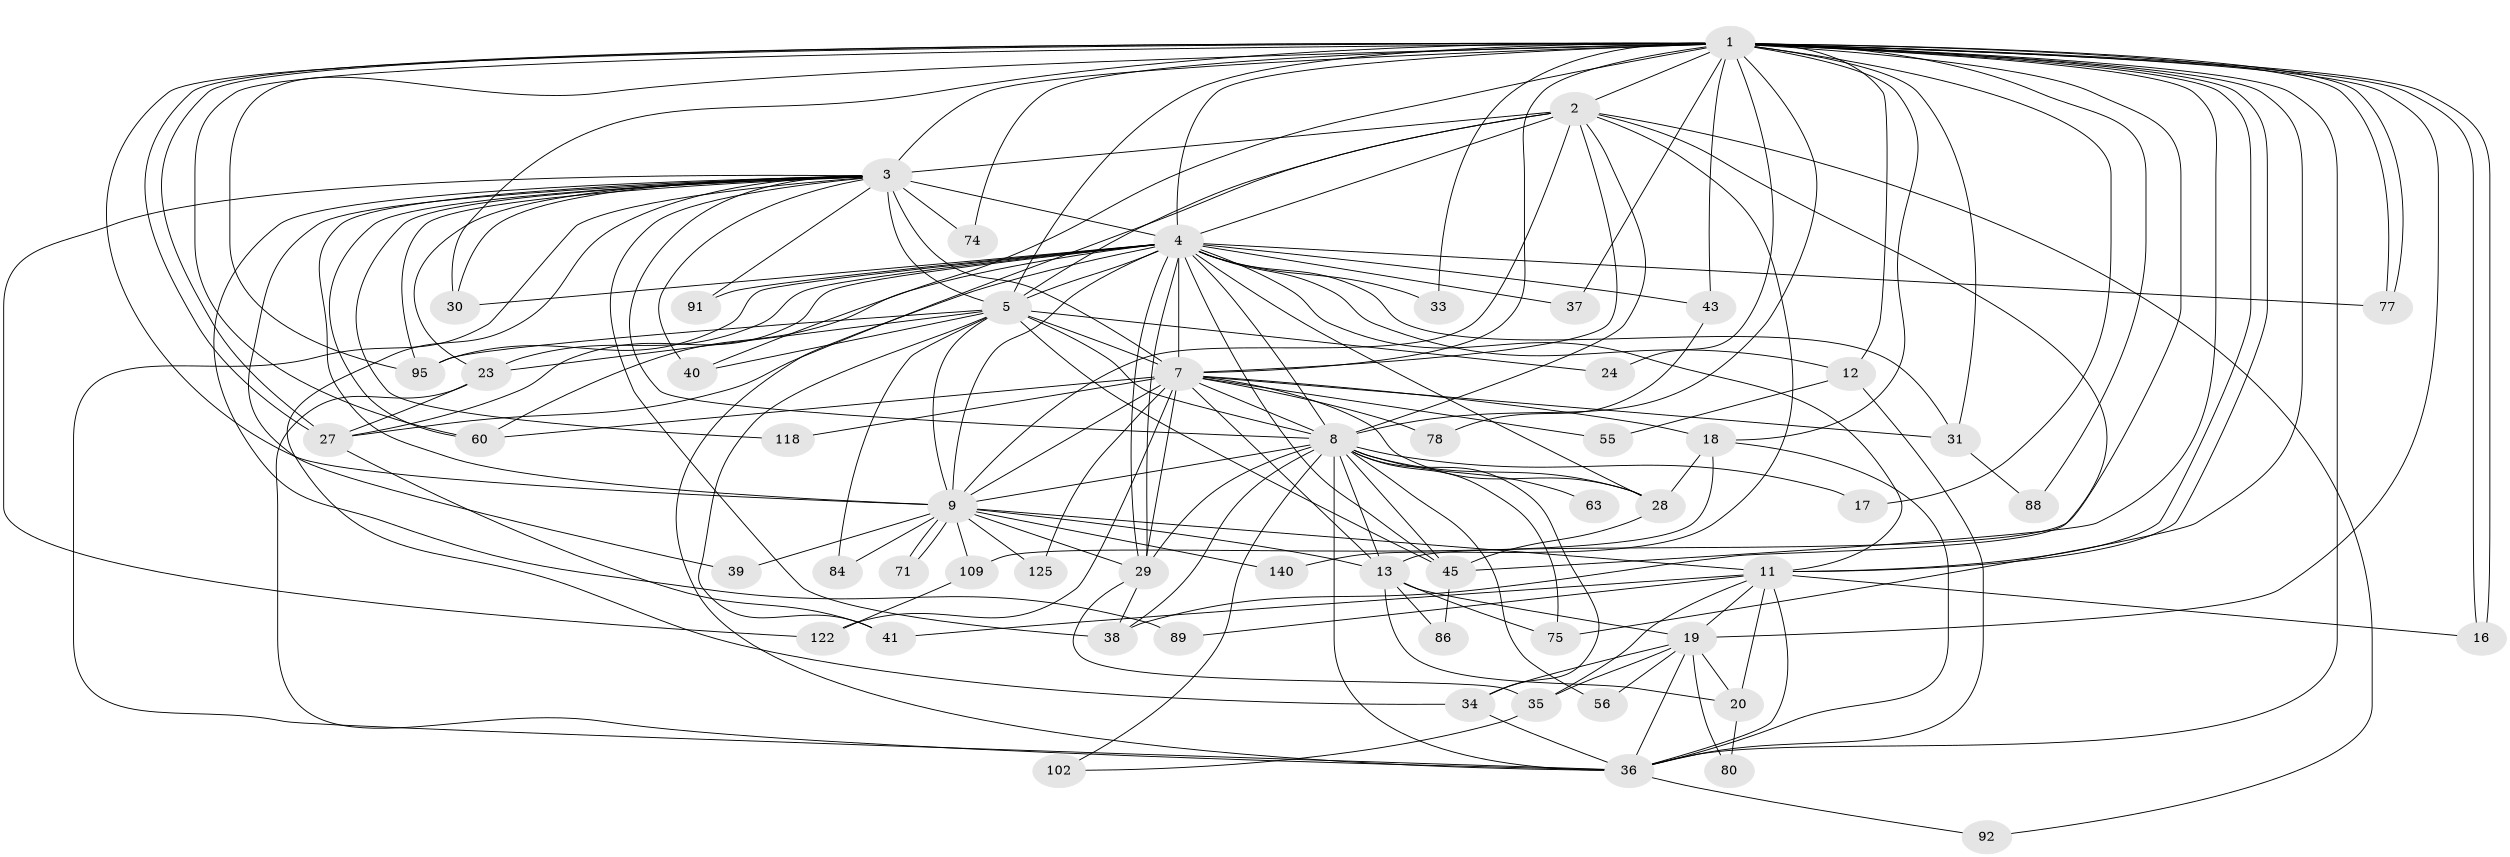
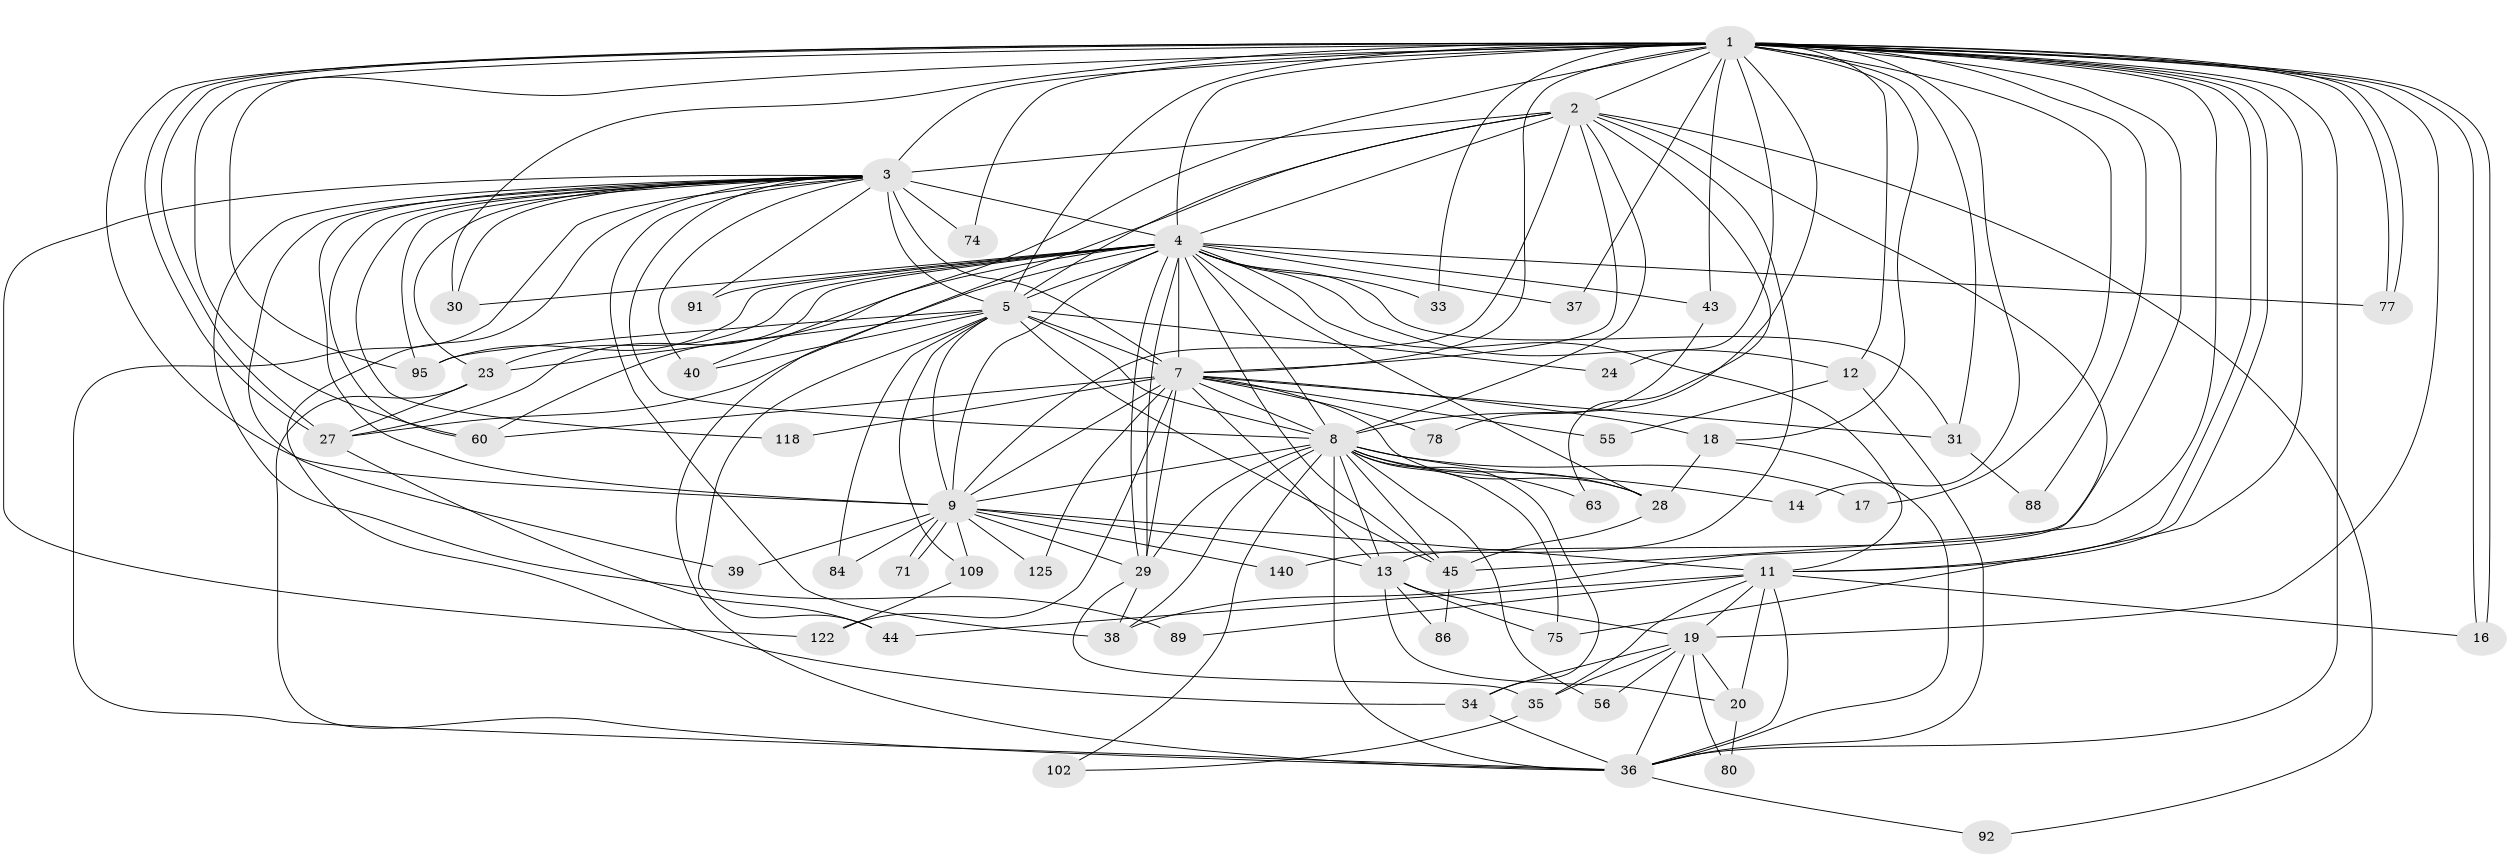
edge "2" -- "63": added
node "14": added
edge "18" -- "109": now "5" -- "109"
node "41": label "41" -> "44"
